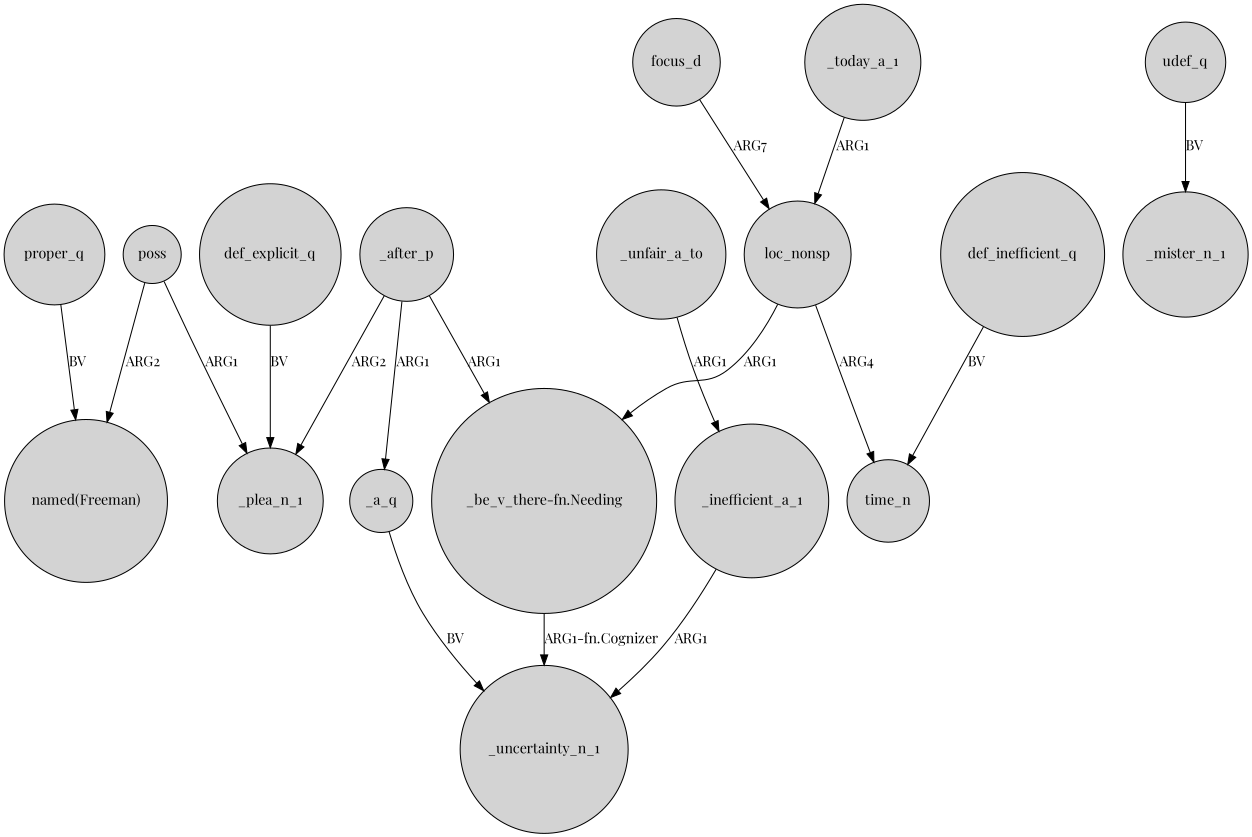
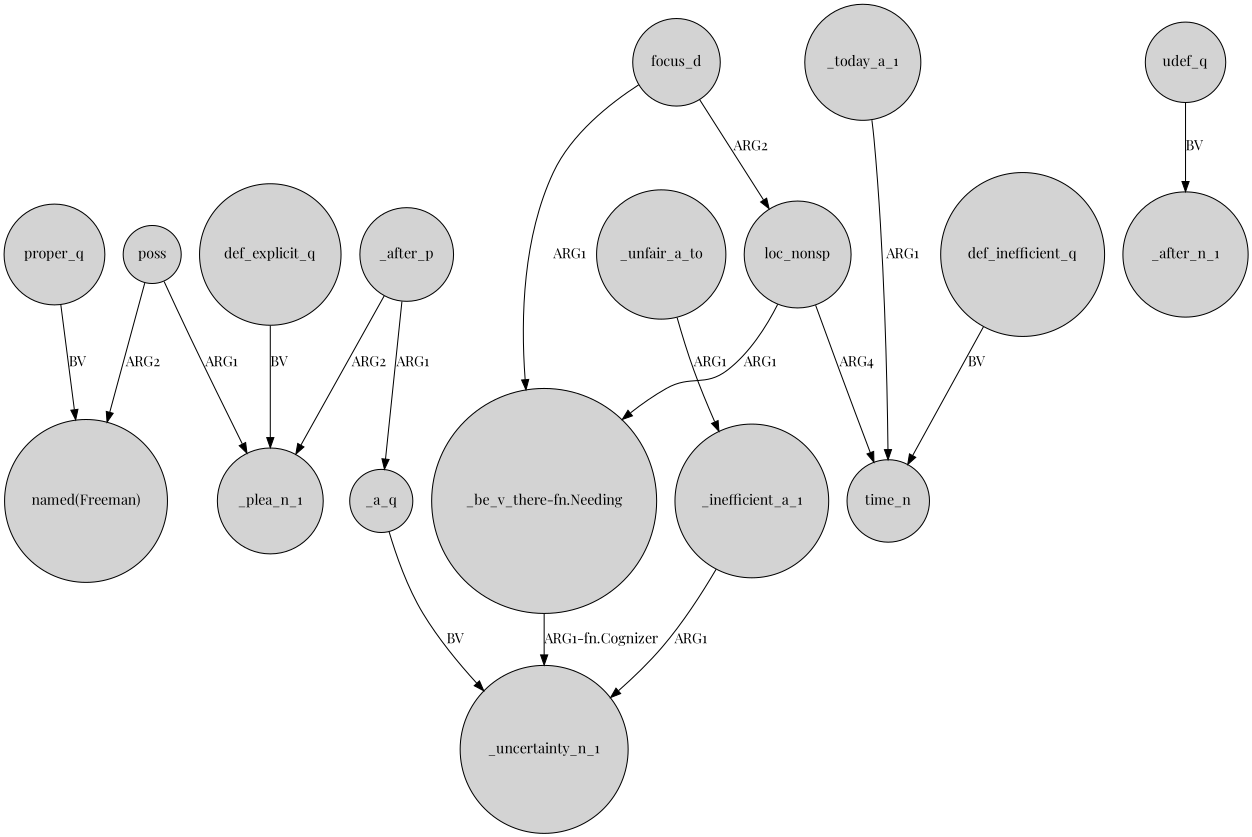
edge "focus_d" -> "loc_nonsp": label "ARG7" -> "ARG2"
edge "_today_a_1" -> "loc_nonsp": now "_today_a_1" -> "time_n"
node "_mister_n_1": label "_mister_n_1" -> "_after_n_1"
edge "_after_p" -> "_be_v_there-fn.Needing": now "focus_d" -> "_be_v_there-fn.Needing"
